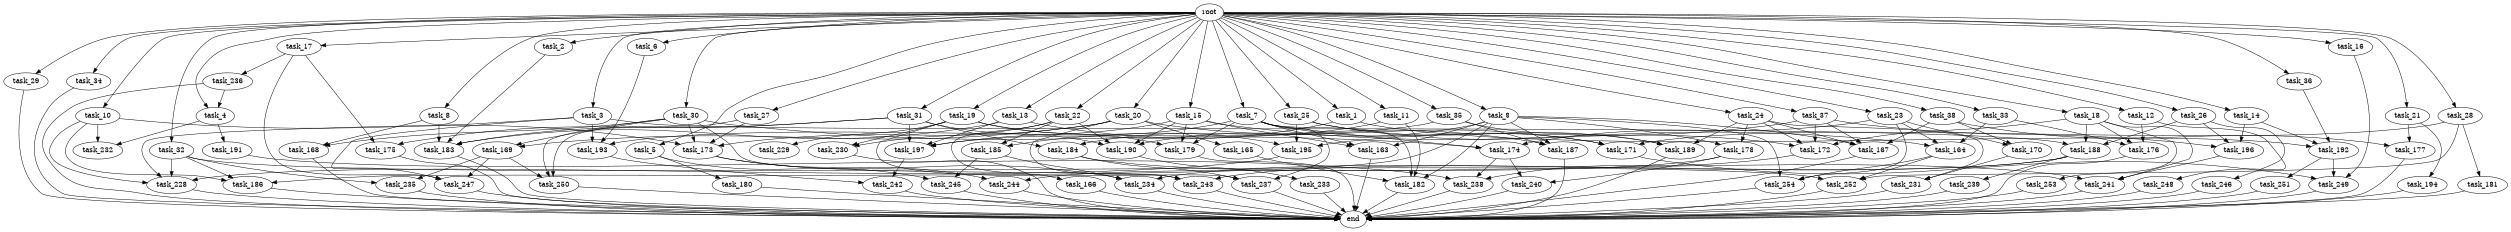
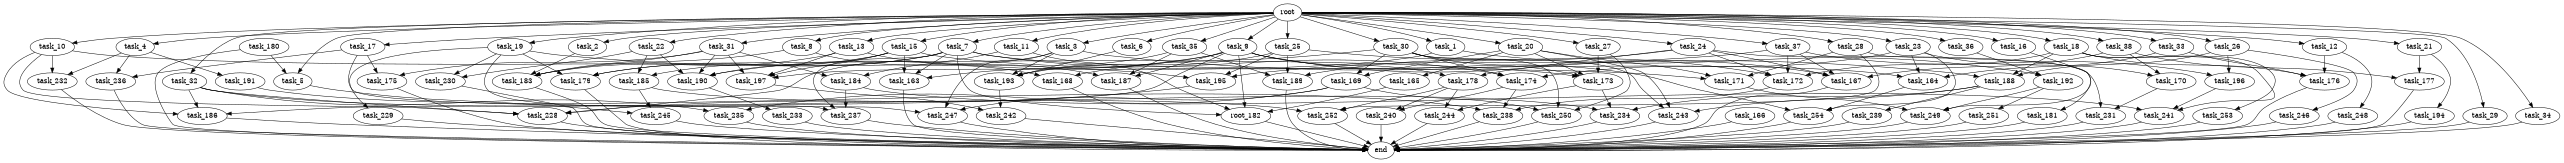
edge "task_25" -> "task_193": added
edge "task_236" -> "task_4": reversed
node "task_14": removed
edge "task_229" -> "end": added
edge "task_232" -> "end": added
edge "task_22" -> "task_166": removed
edge "task_5" -> "task_180": reversed
edge "task_164" -> "task_252": now "task_178" -> "task_252"
node "task_182": label "task_182" -> "root_182"
